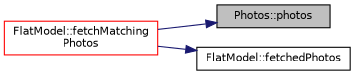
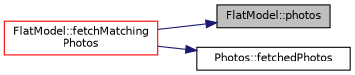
node "Photos::photos": label "Photos::photos" -> "FlatModel::photos"
node "FlatModel::fetchedPhotos": label "FlatModel::fetchedPhotos" -> "Photos::fetchedPhotos"
